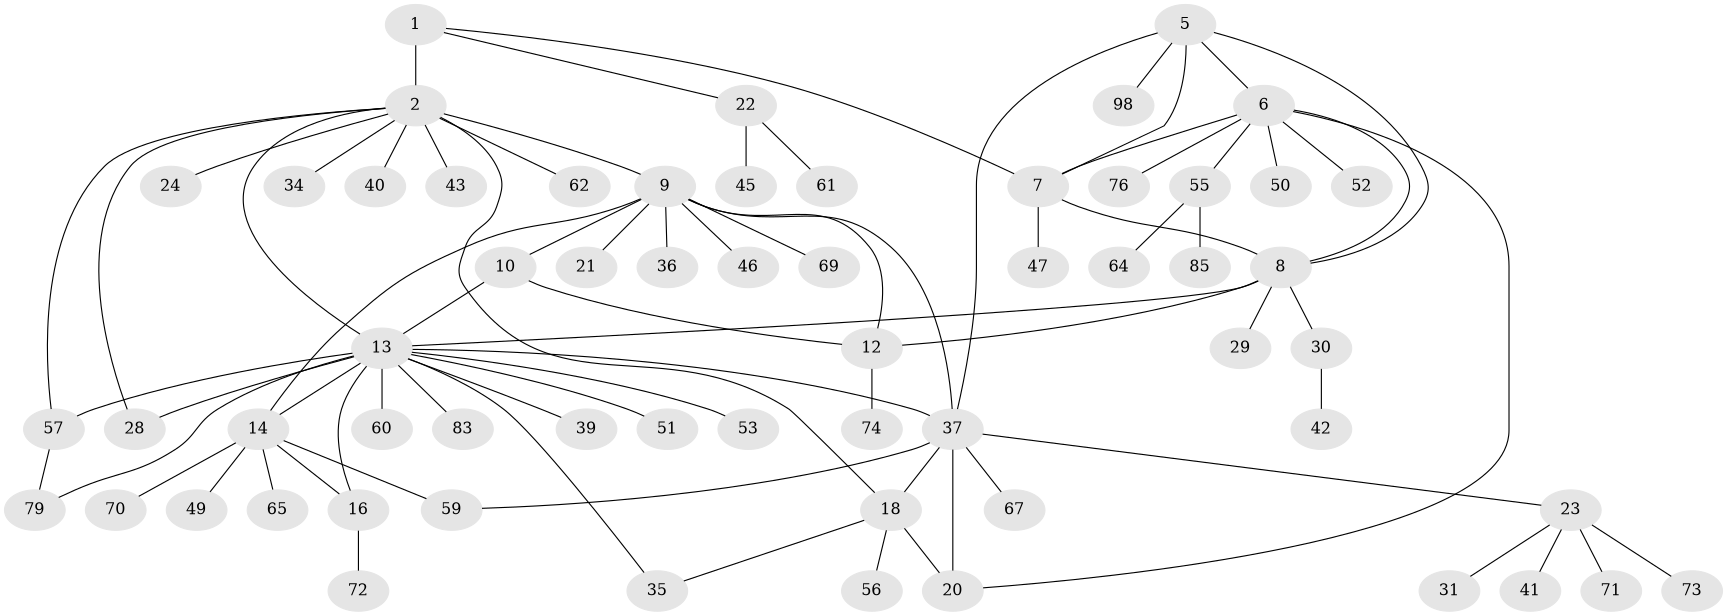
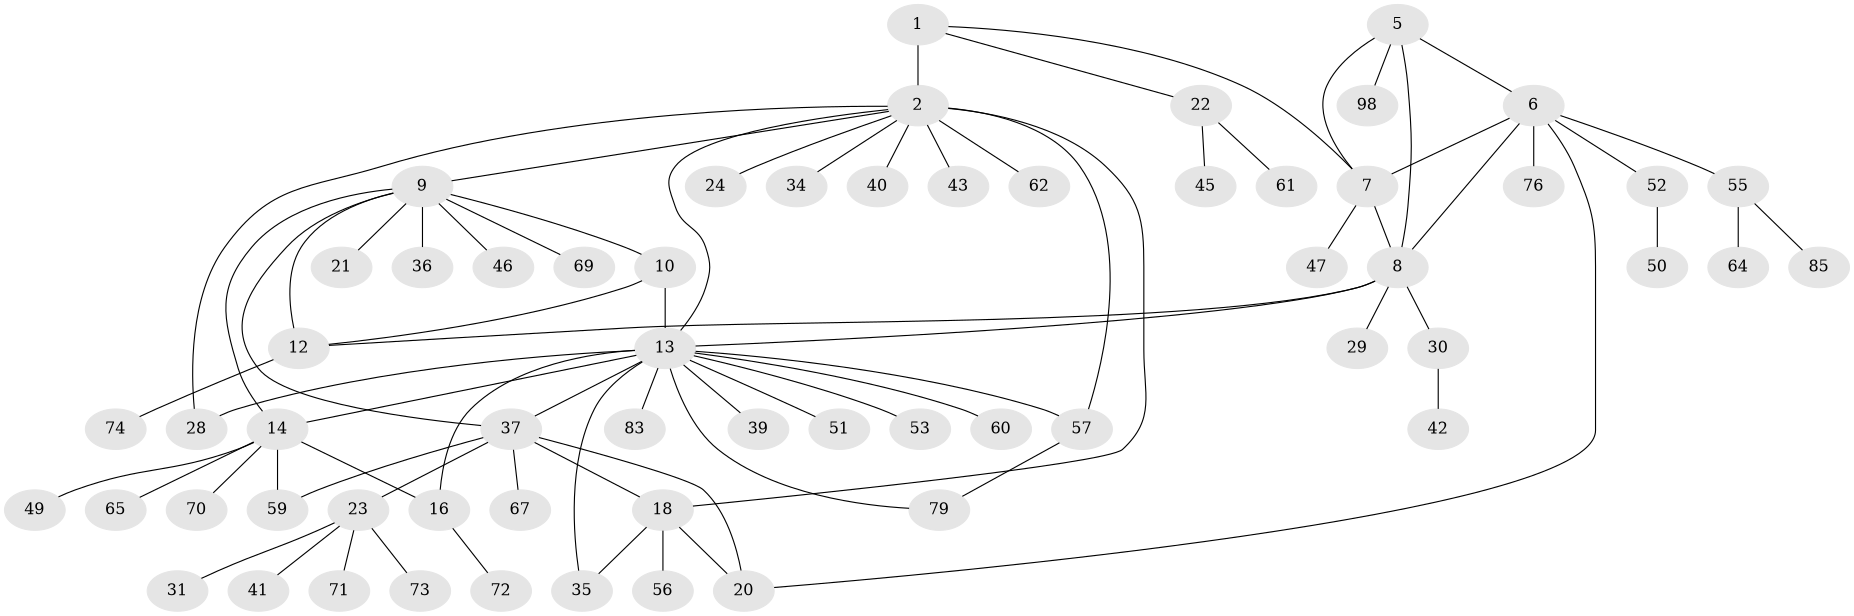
edge "6" -- "50": now "52" -- "50"
edge "5" -- "37": removed
